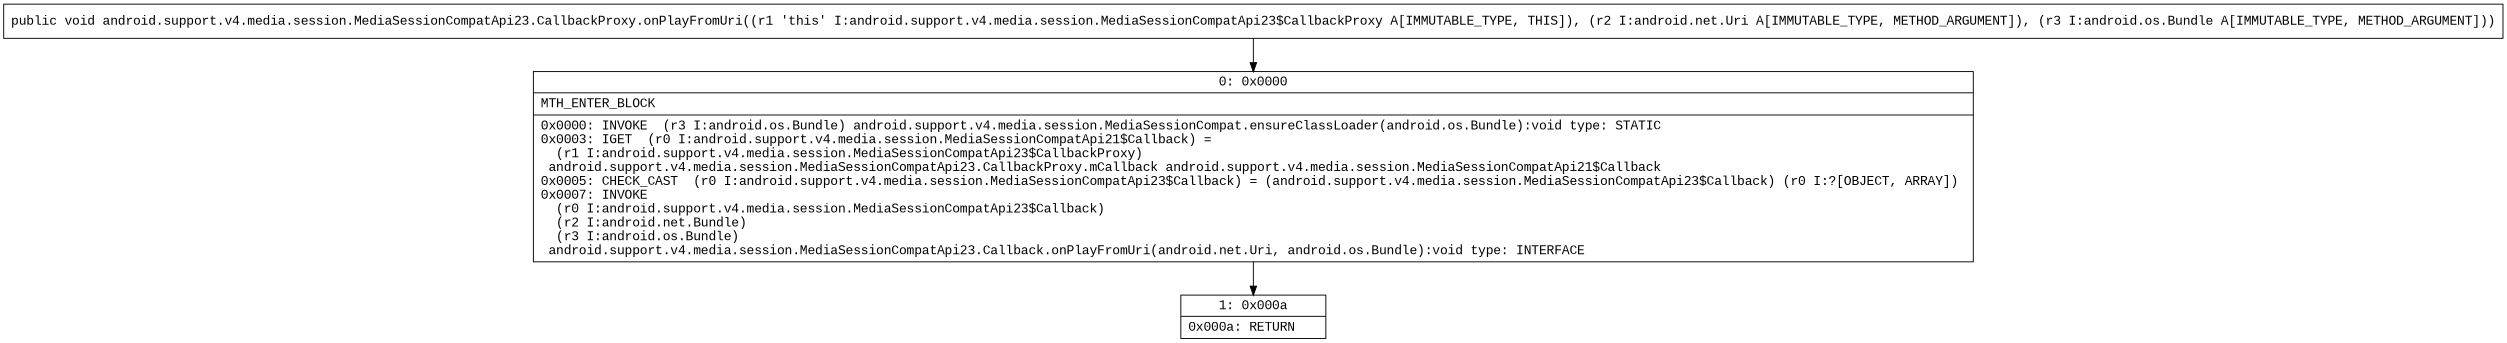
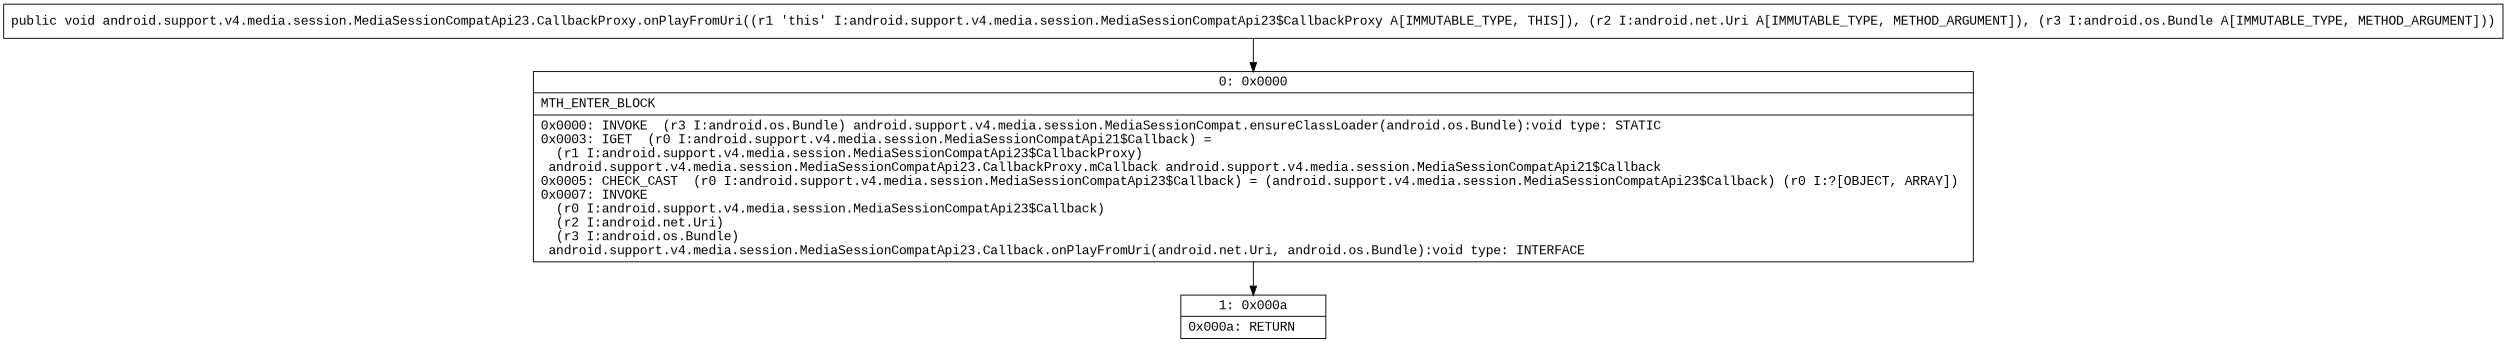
node "0: 0x0000": text "(r2 I:android.net.Bundle)" -> "(r2 I:android.net.Uri)"
